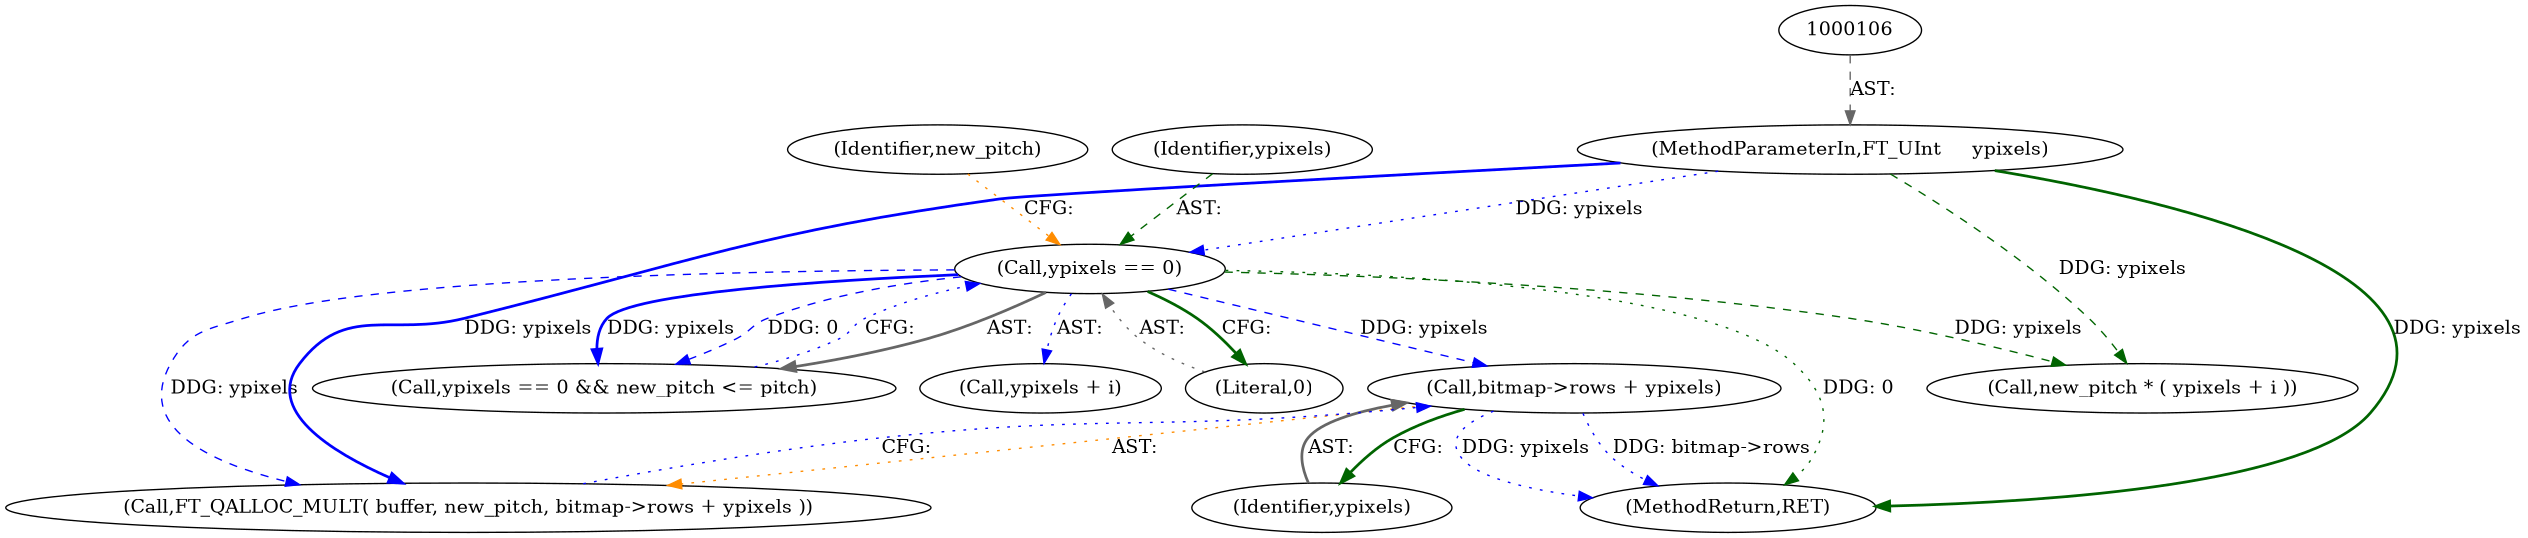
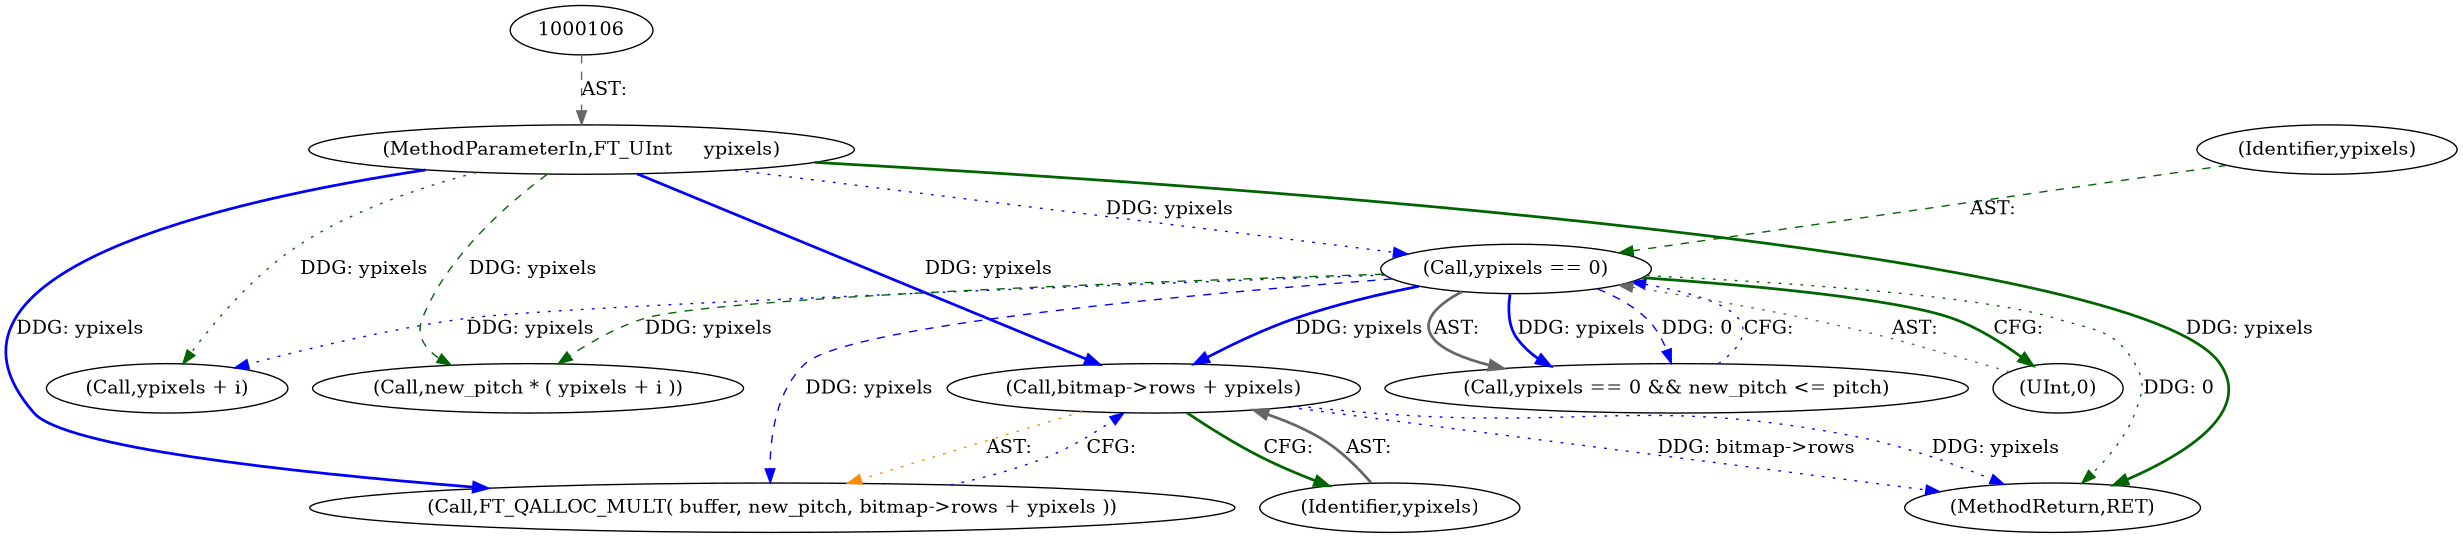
node "(Identifier,new_pitch)": removed
edge "(MethodParameterIn,FT_UInt     ypixels)" -> "(Call,ypixels + i)": added, label "DDG: ypixels"
edge "(MethodParameterIn,FT_UInt     ypixels)" -> "(Call,bitmap->rows + ypixels)": added, label "DDG: ypixels"
edge "(Call,ypixels == 0)" -> "(Call,bitmap->rows + ypixels)": style dashed -> bold
edge "(Call,ypixels == 0)" -> "(Call,ypixels + i)": label "AST: " -> "DDG: ypixels"
node "(Literal,0)": label "(Literal,0)" -> "(UInt,0)"
